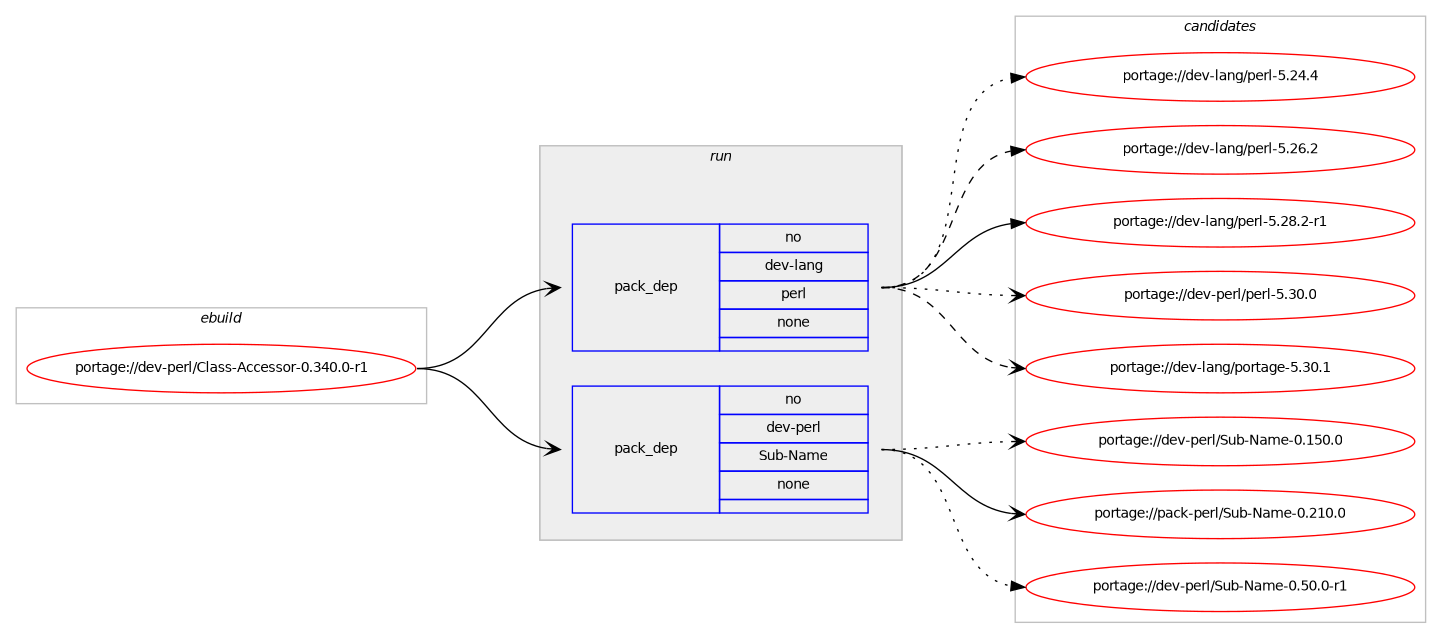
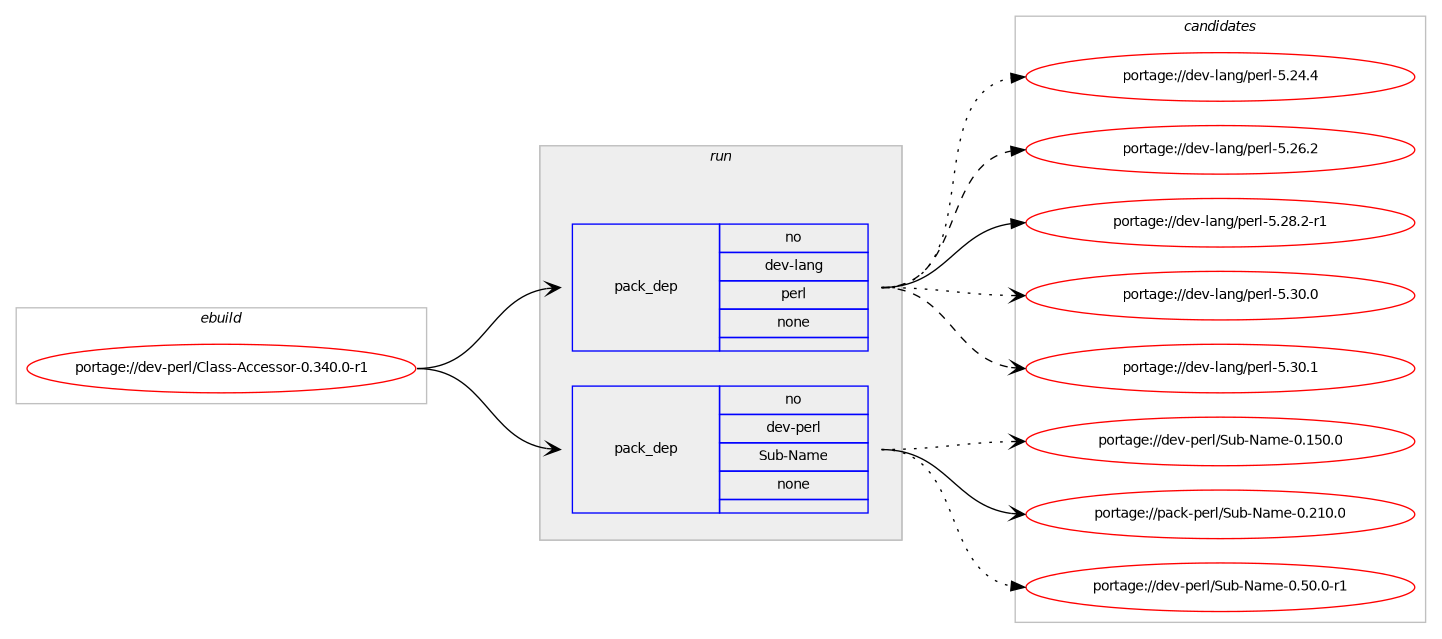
node "portage://dev-perl/perl-5.30.0": label "portage://dev-perl/perl-5.30.0" -> "portage://dev-lang/perl-5.30.0"
node "portage://dev-lang/portage-5.30.1": label "portage://dev-lang/portage-5.30.1" -> "portage://dev-lang/perl-5.30.1"
